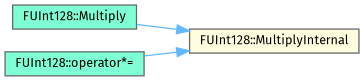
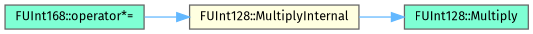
edge "FUInt128::Multiply" -> "FUInt128::MultiplyInternal": reversed
node "FUInt128::operator*=": label "FUInt128::operator*=" -> "FUInt168::operator*="
